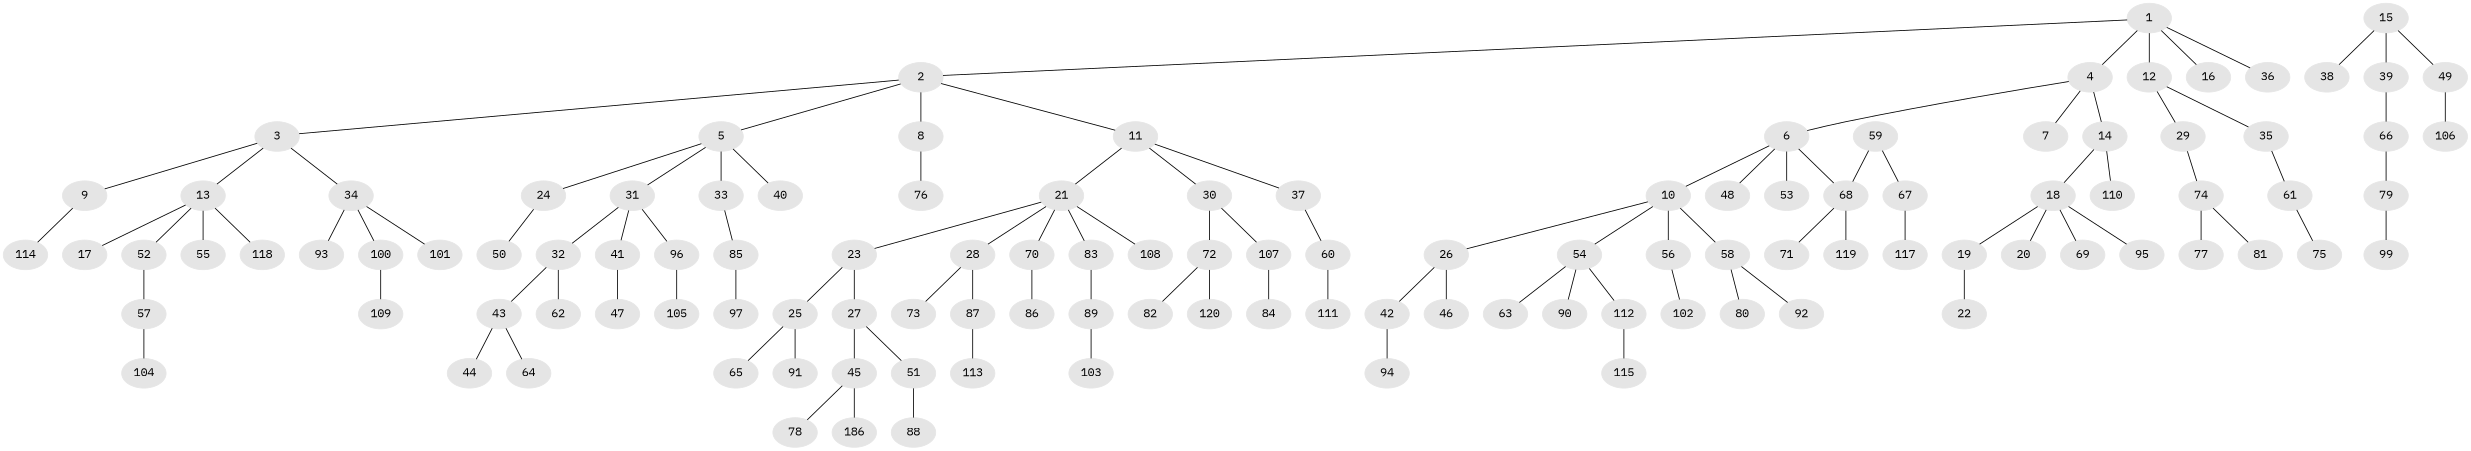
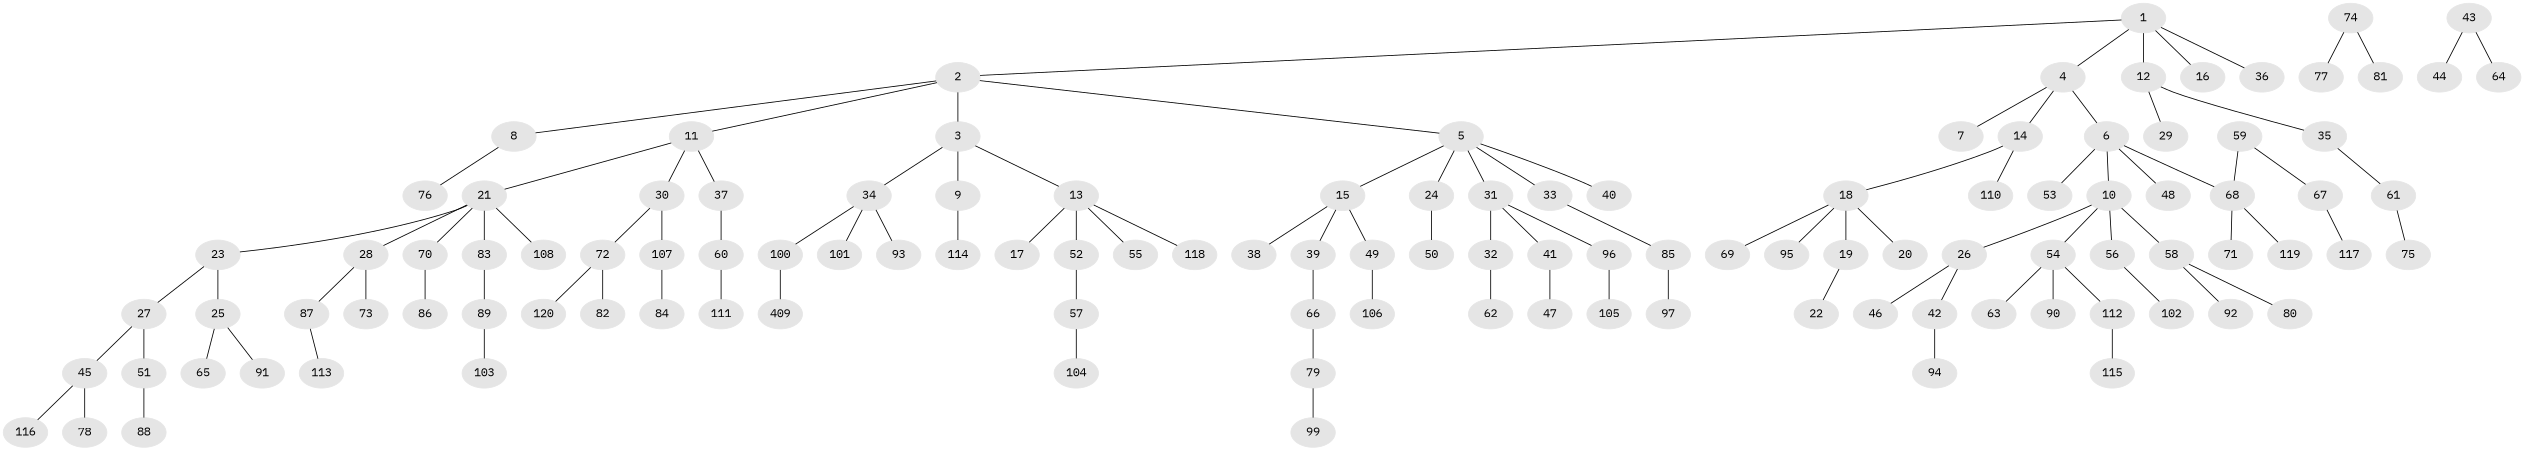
edge "5" -- "15": added
edge "29" -- "74": removed
edge "32" -- "43": removed
node "109": label "109" -> "409"
node "186": label "186" -> "116"
